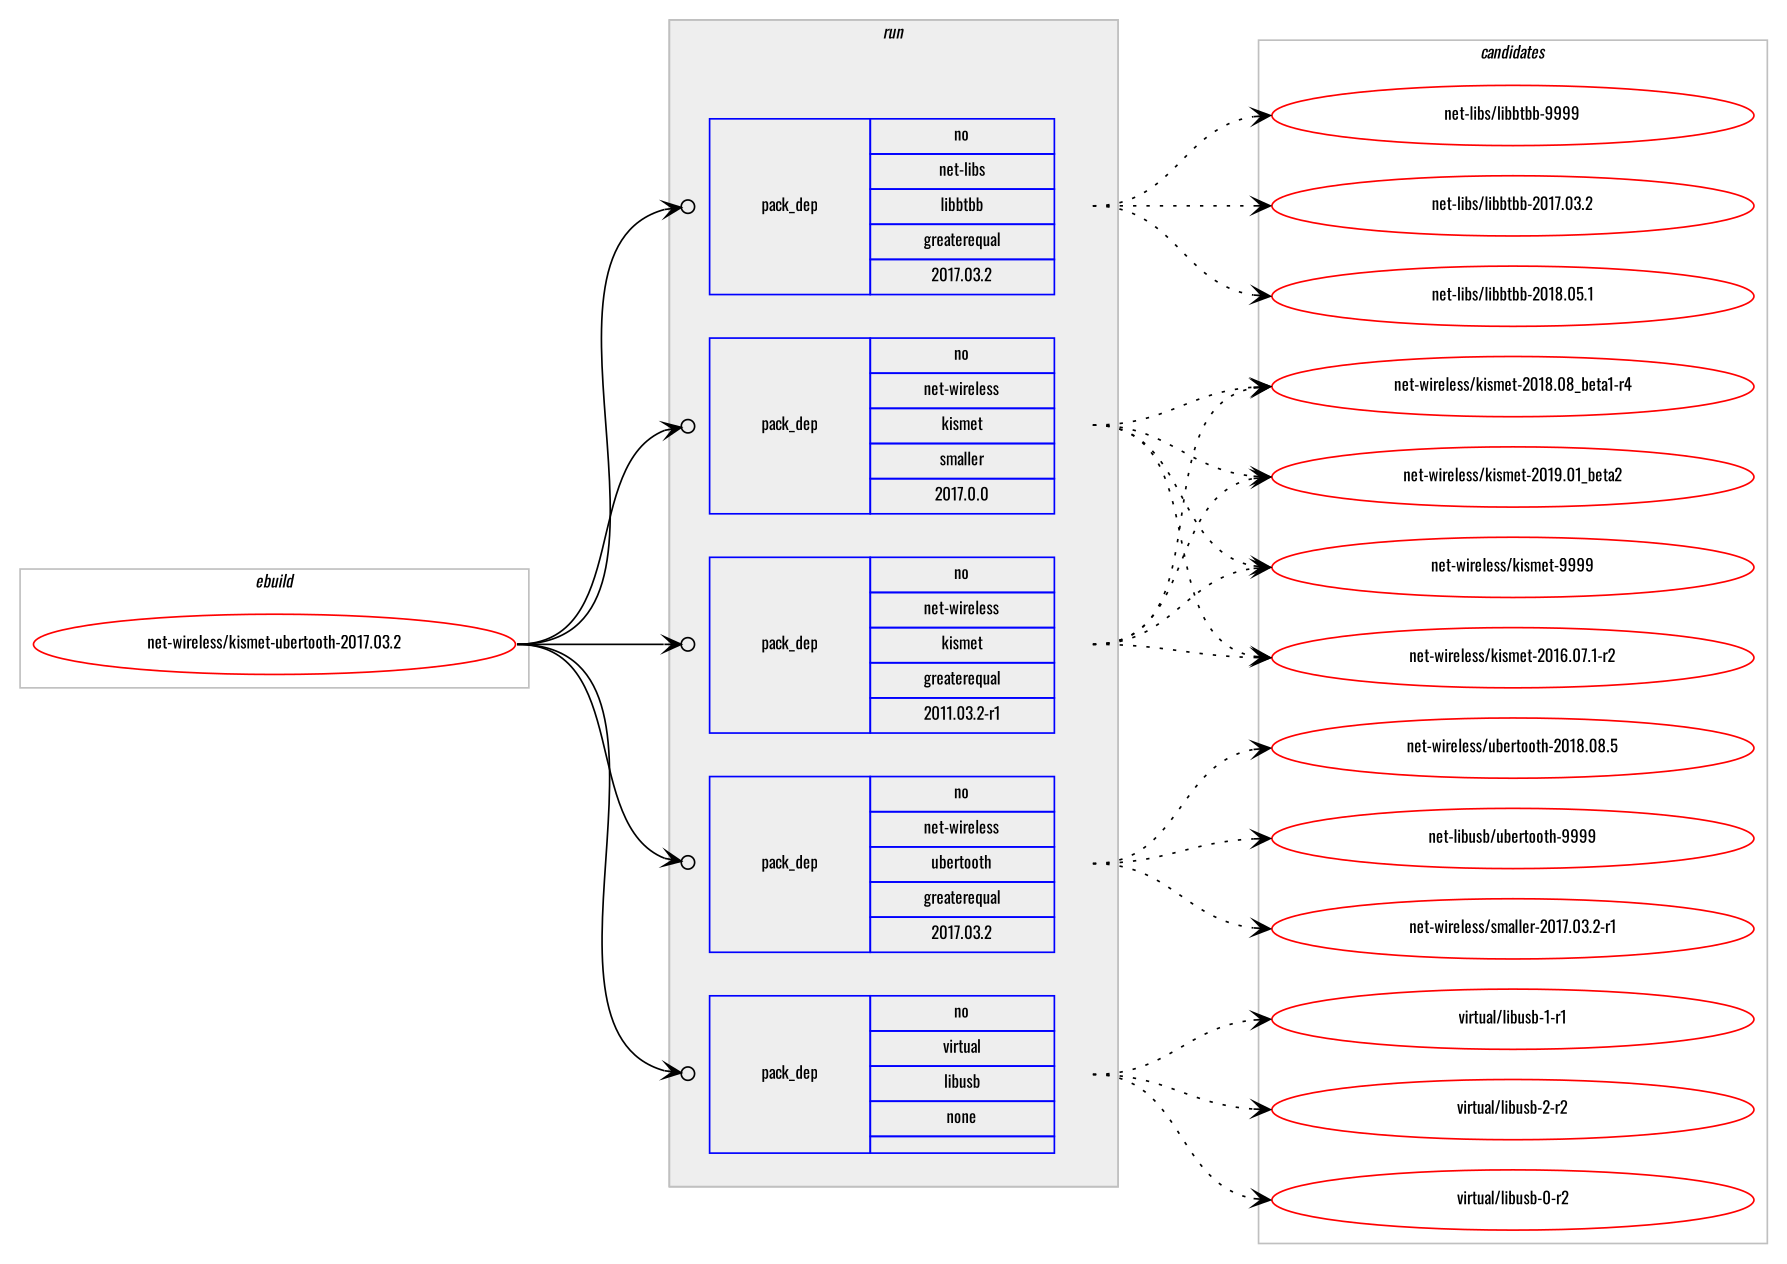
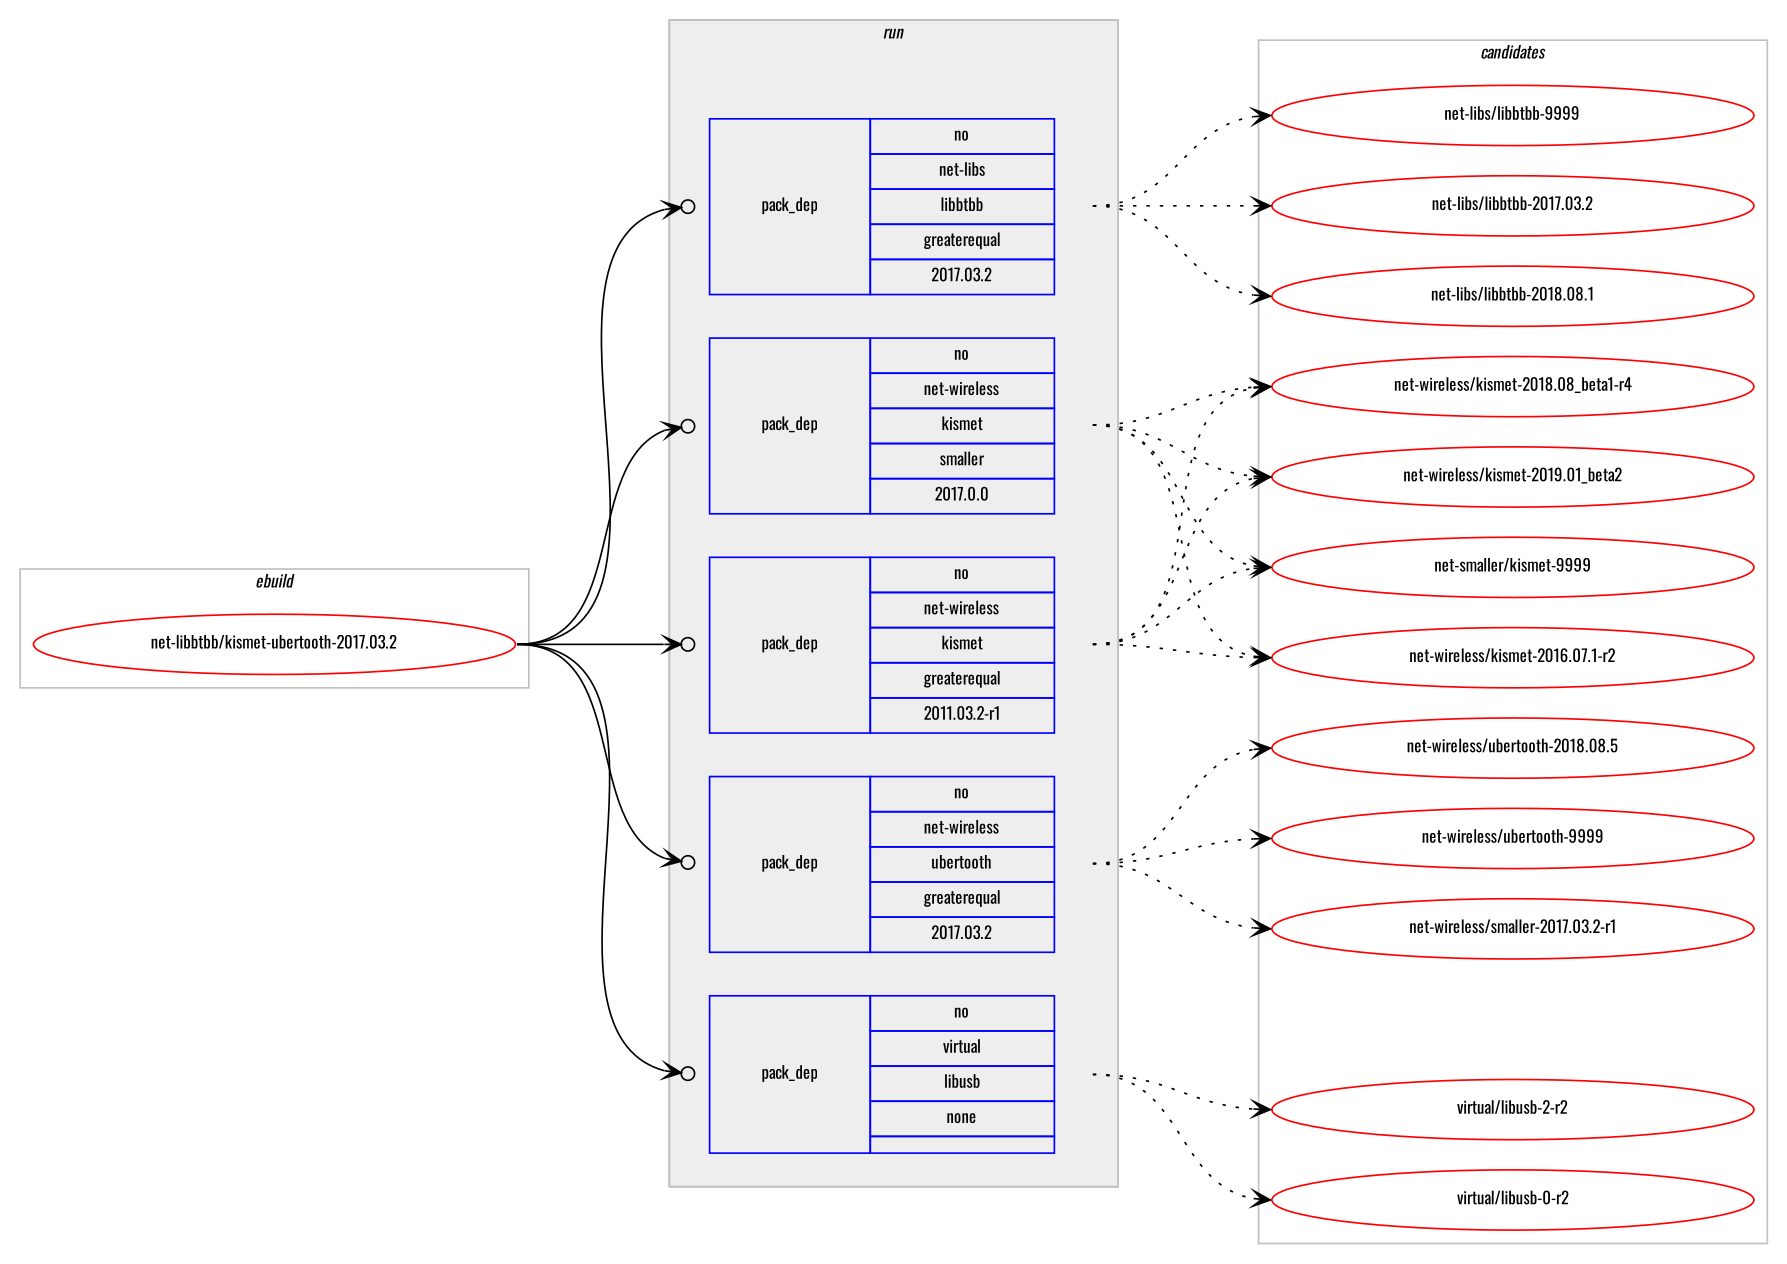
node "net-libs/libbtbb-2018.05.1": label "net-libs/libbtbb-2018.05.1" -> "net-libs/libbtbb-2018.08.1"
node "net-wireless/kismet-9999": label "net-wireless/kismet-9999" -> "net-smaller/kismet-9999"
node "net-wireless/kismet-ubertooth-2017.03.2": label "net-wireless/kismet-ubertooth-2017.03.2" -> "net-libbtbb/kismet-ubertooth-2017.03.2"
node "net-libusb/ubertooth-9999": label "net-libusb/ubertooth-9999" -> "net-wireless/ubertooth-9999"
node "virtual/libusb-1-r1": removed
